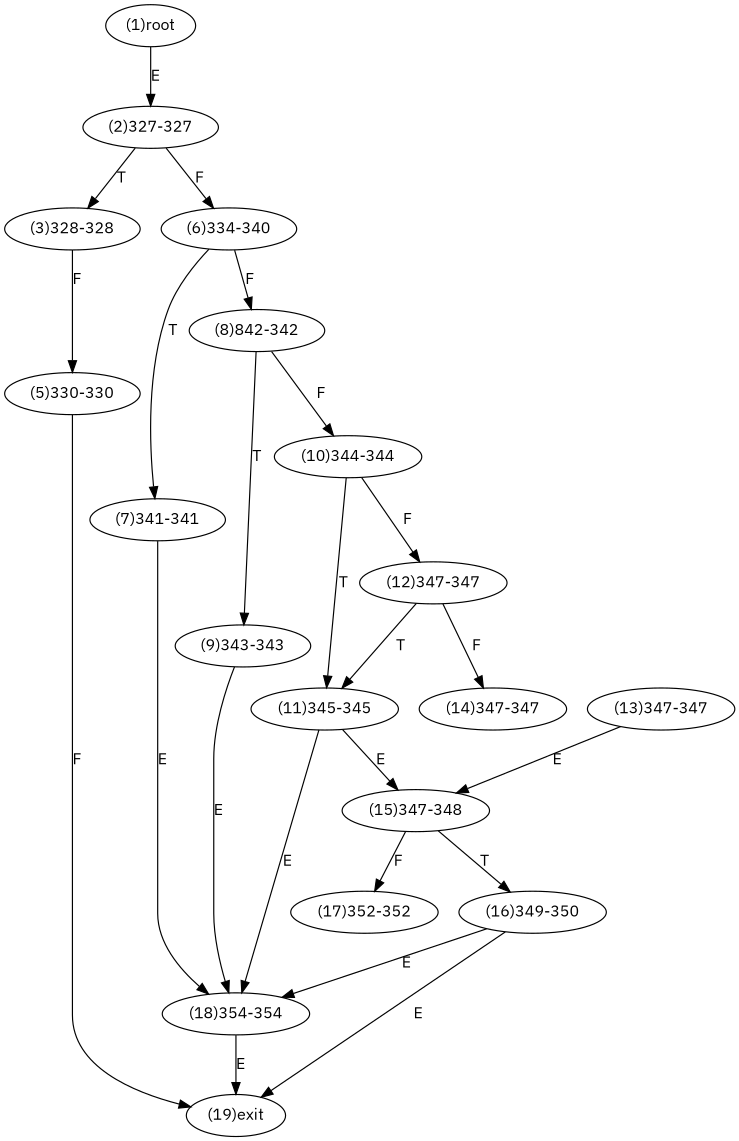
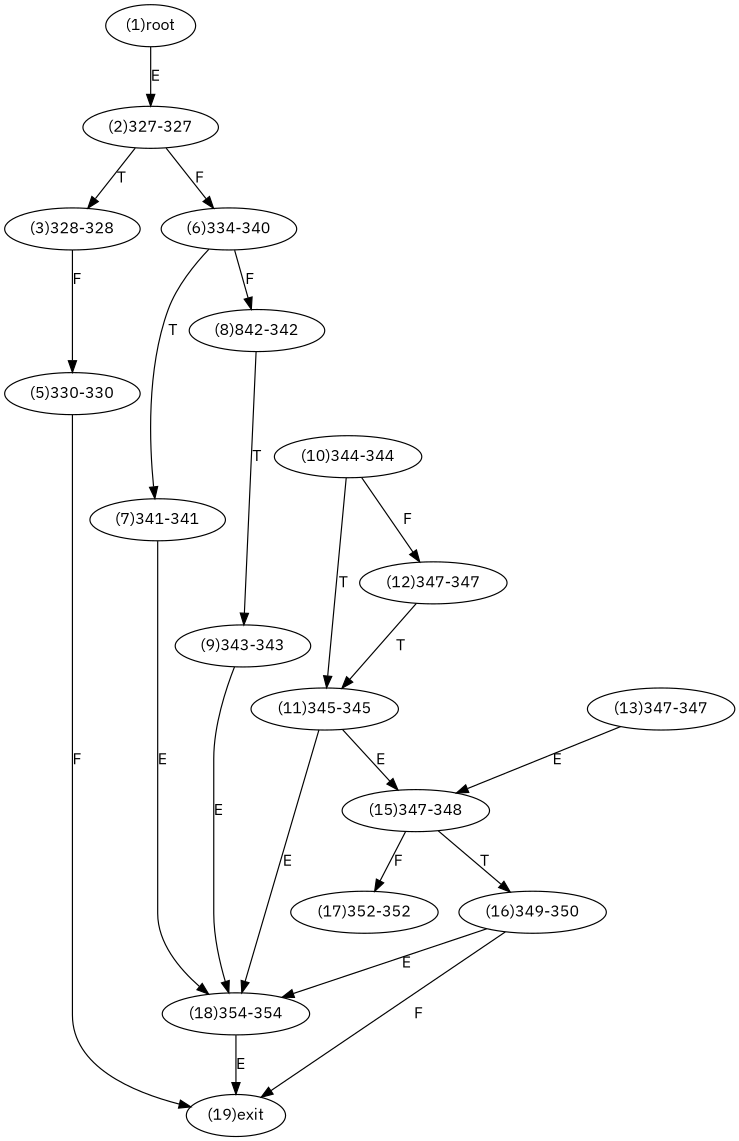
edge "(8)842-342" -> "(10)344-344": removed, label "F"
node "(14)347-347": removed
edge "(16)349-350" -> "(19)exit": label "E" -> "F"
